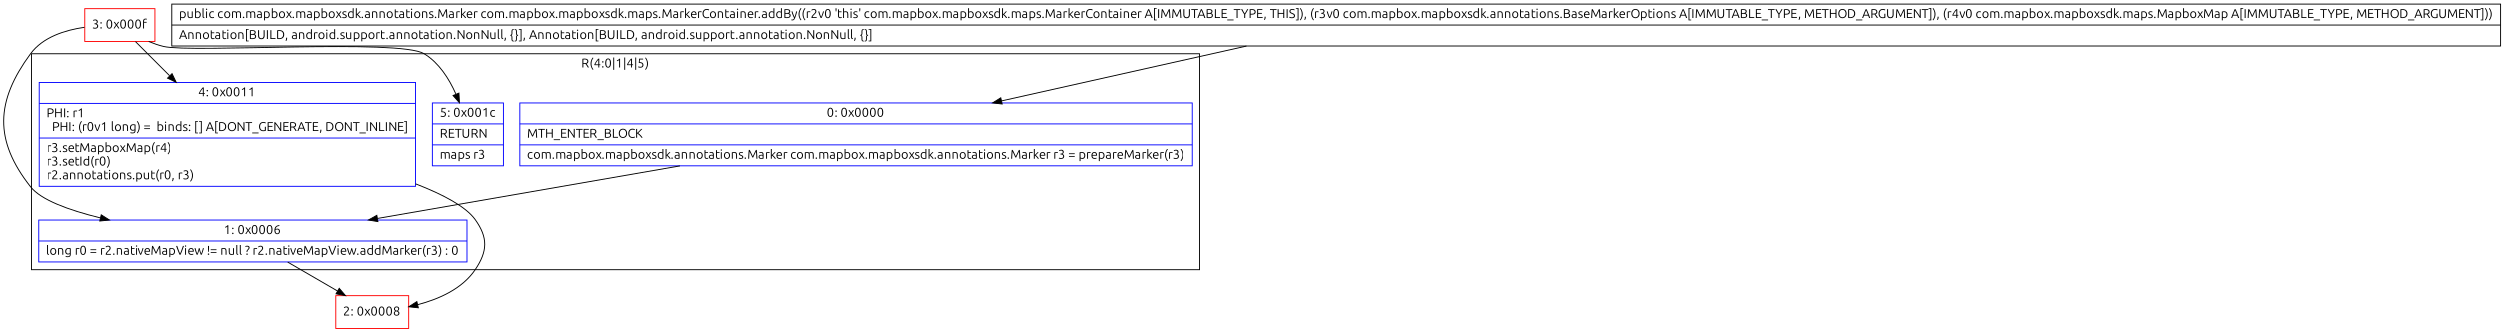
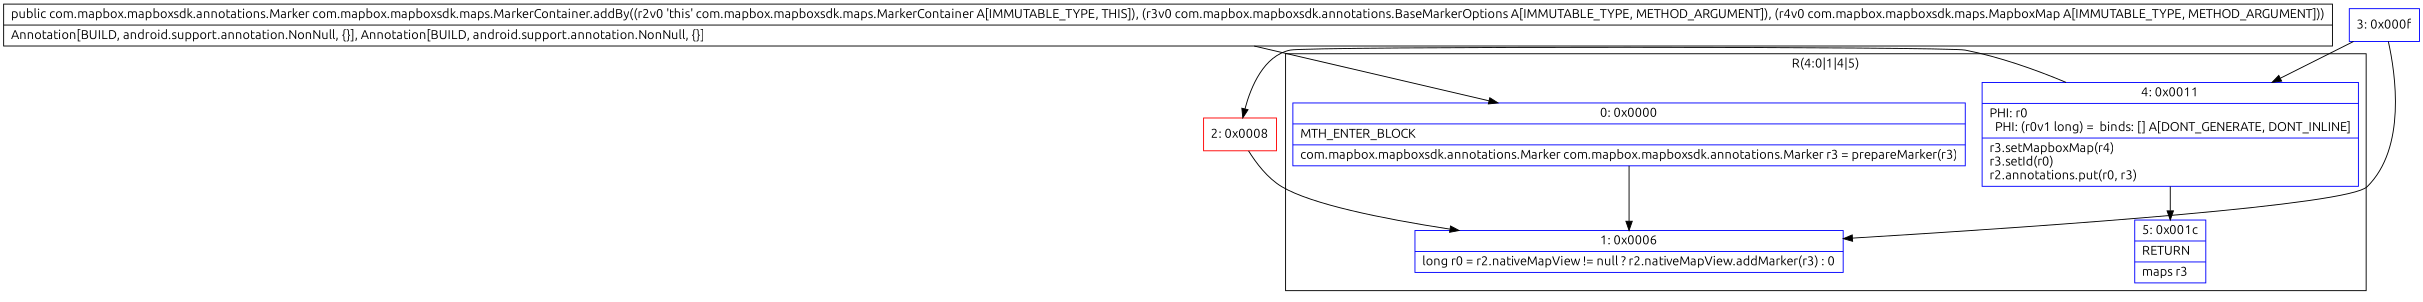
node "3: 0x000f": color red -> blue
edge "3: 0x000f" -> "5: 0x001c": now "4: 0x0011" -> "5: 0x001c"
node "4: 0x0011": text "PHI: r1" -> "PHI: r0"
edge "1: 0x0006" -> "2: 0x0008": reversed
